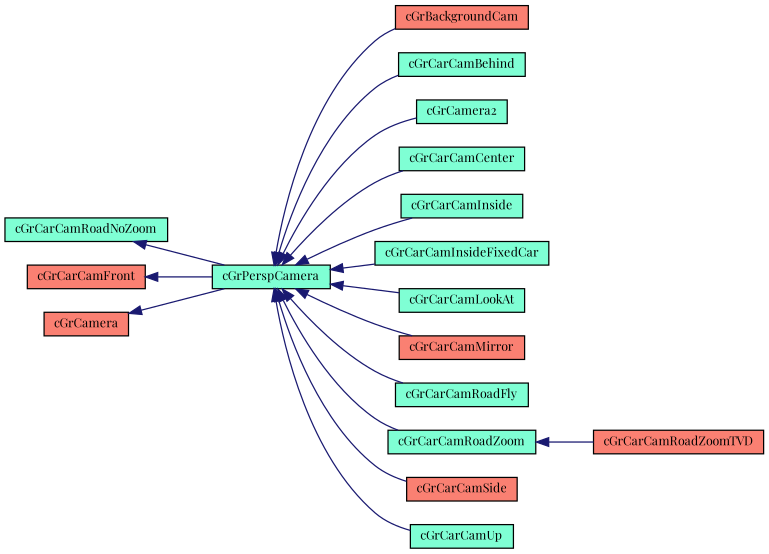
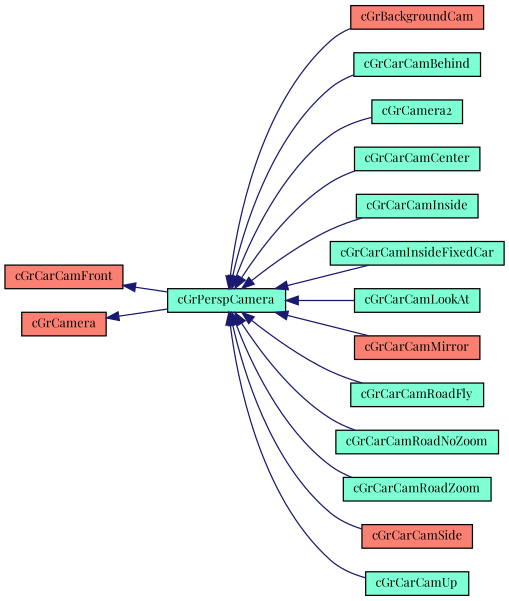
edge "cGrPerspCamera" -> "cGrCarCamRoadNoZoom": reversed
node "cGrCarCamRoadZoomTVD": removed
